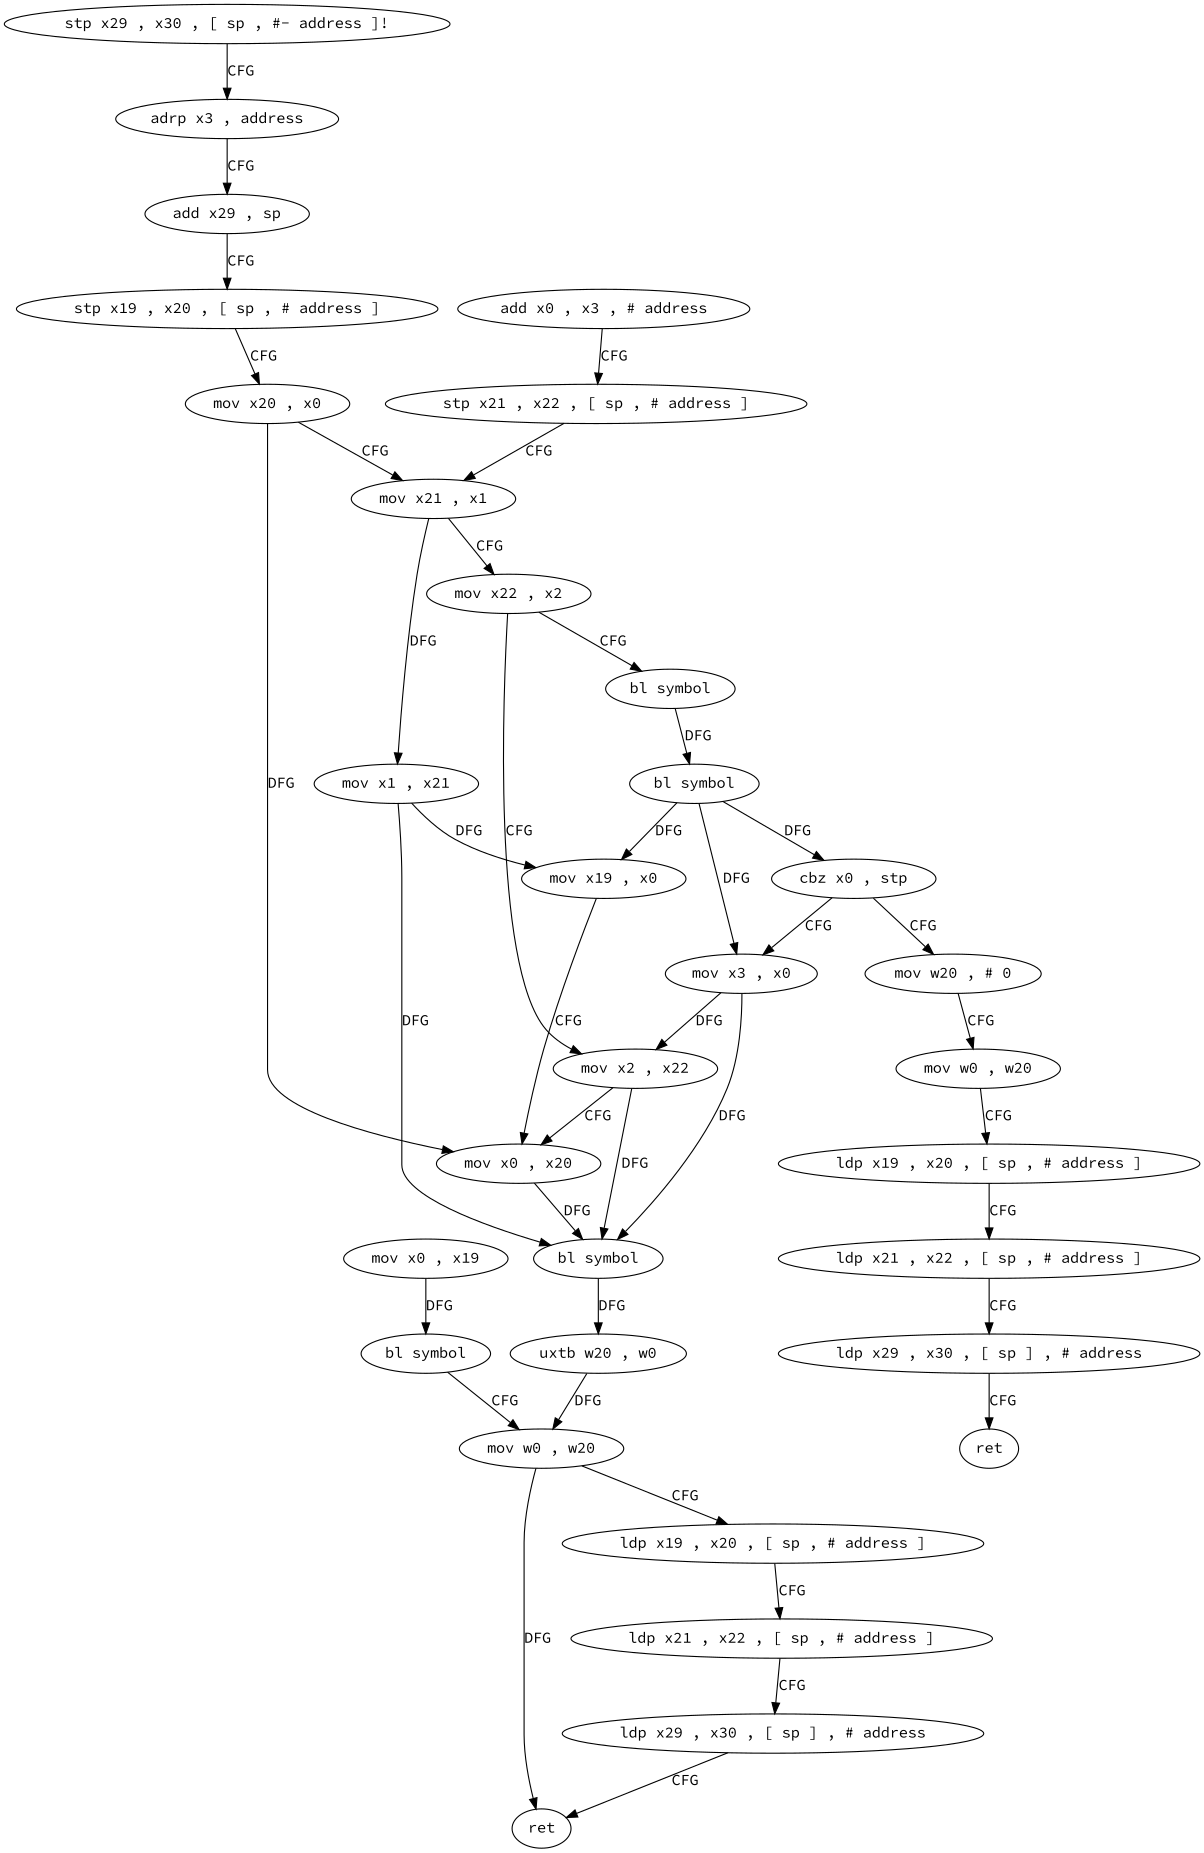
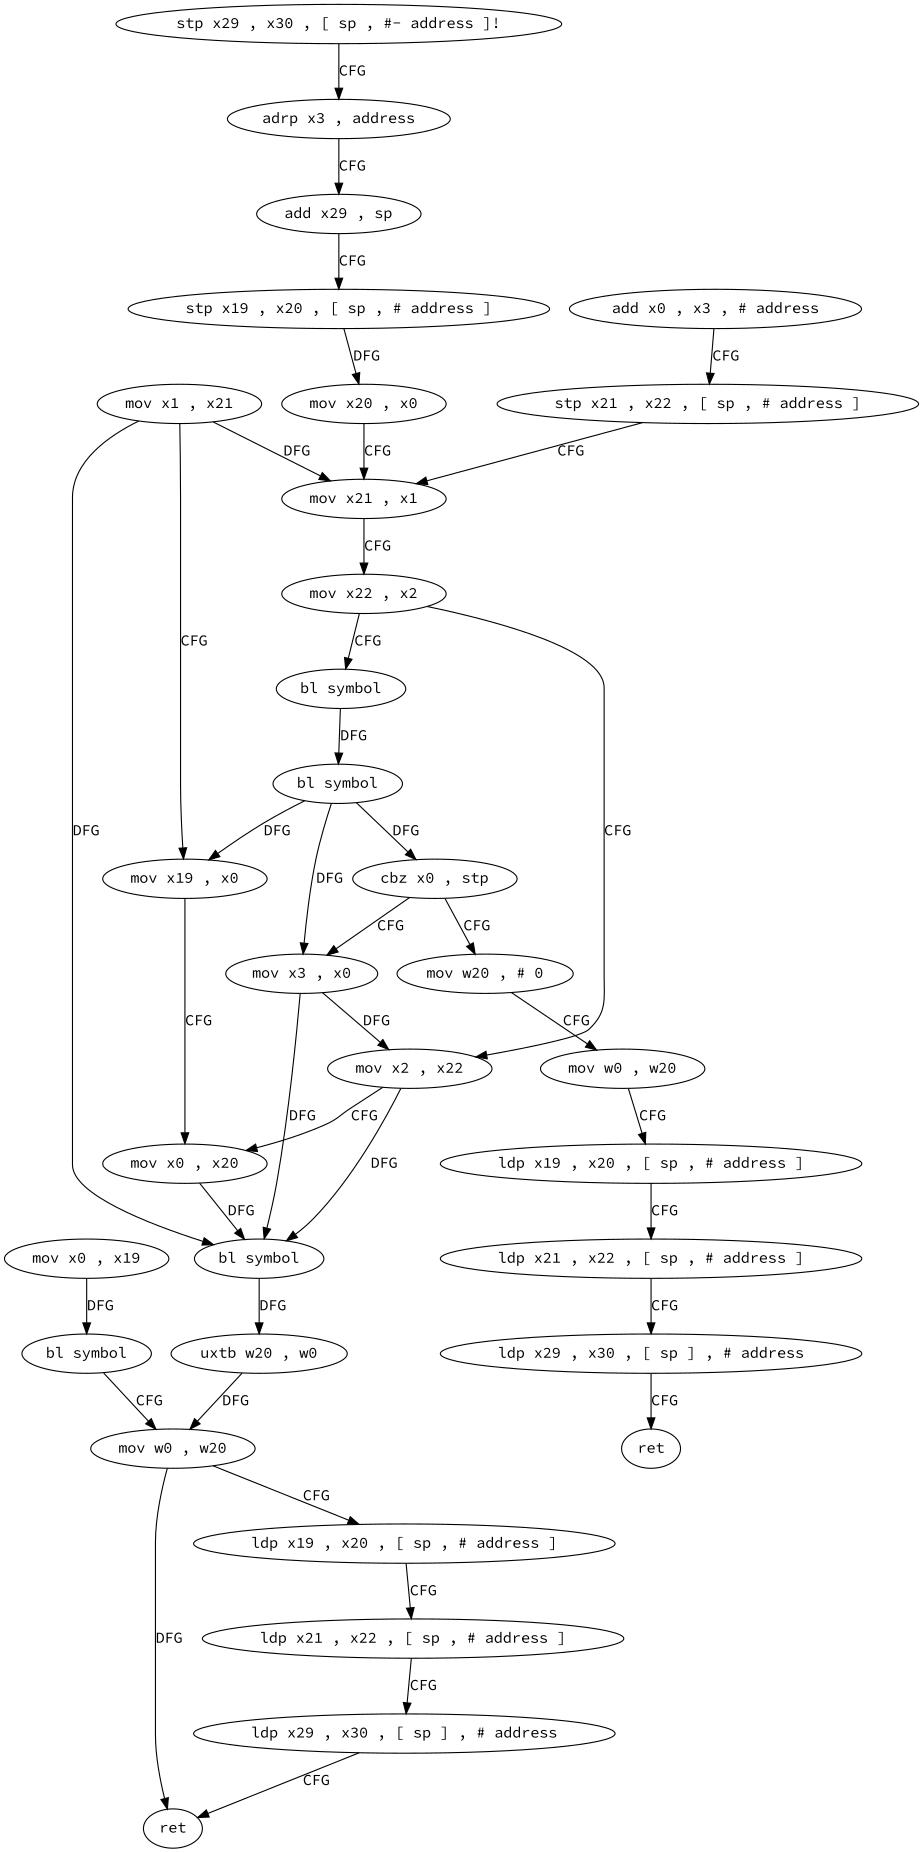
edge "stp x19 , x20 , [ sp , # address ]" -> "mov x20 , x0": label "CFG" -> "DFG"
edge "mov x21 , x1" -> "mov x1 , x21": reversed
edge "mov x1 , x21" -> "mov x19 , x0": label "DFG" -> "CFG"
edge "mov x20 , x0" -> "mov x0 , x20": removed, label "DFG"
